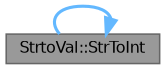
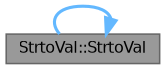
node "StrtoVal::StrToInt": label "StrtoVal::StrToInt" -> "StrtoVal::StrtoVal"
